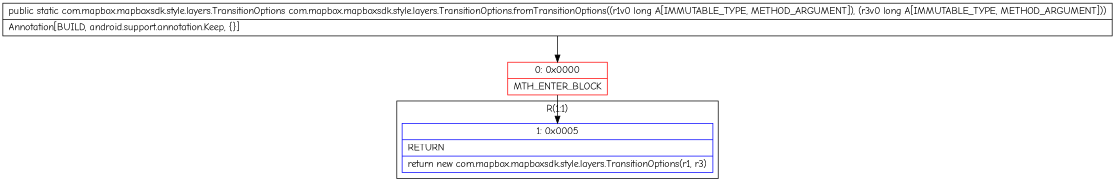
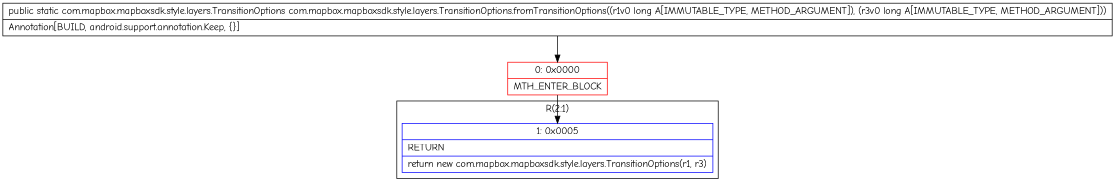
cluster "R(1:1)": label "R(1:1)" -> "R(2:1)"
